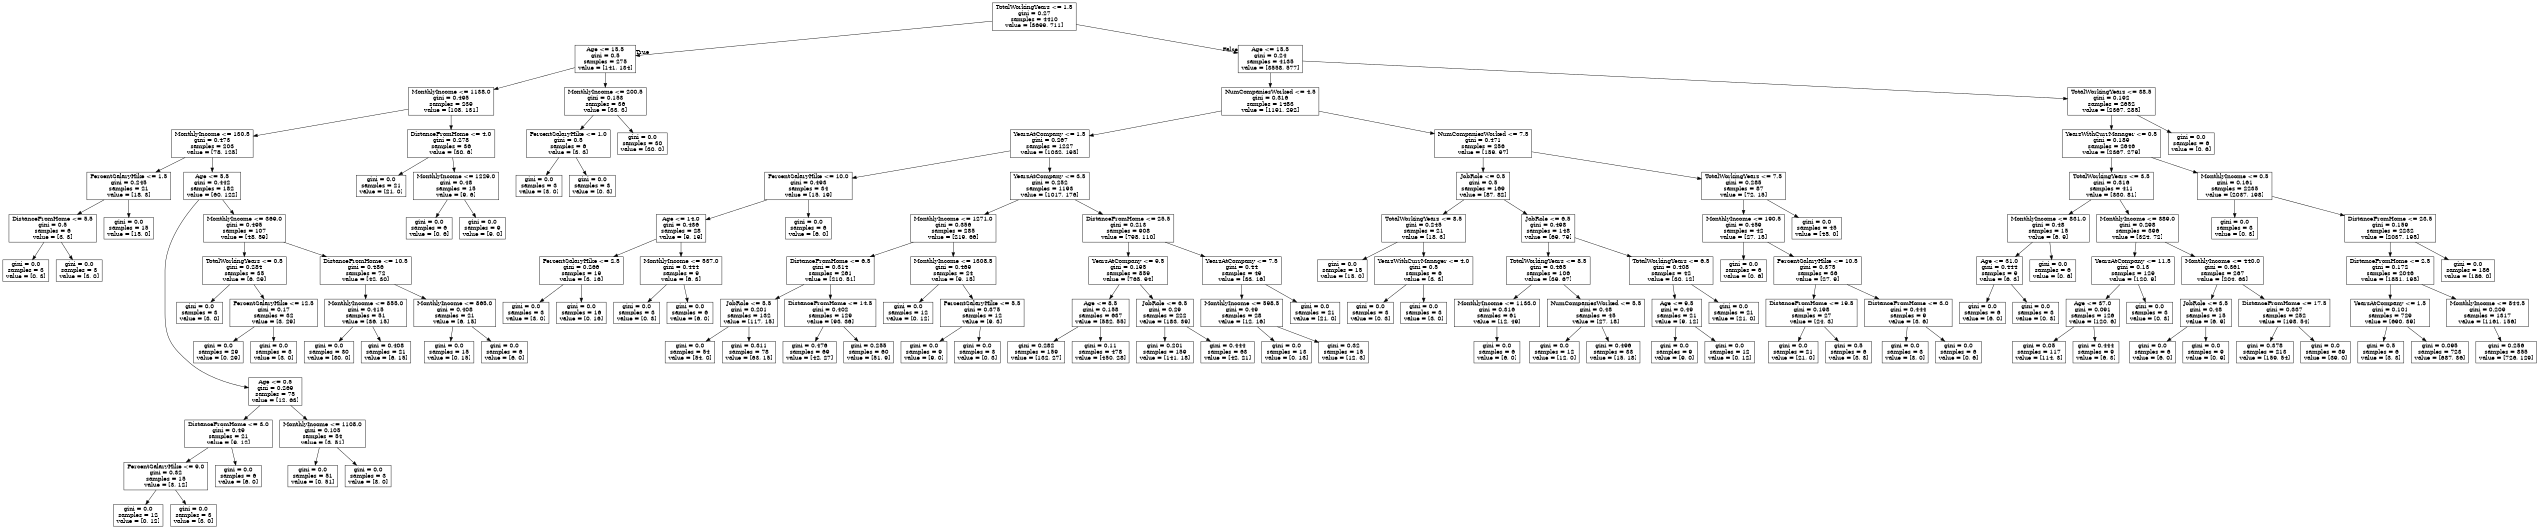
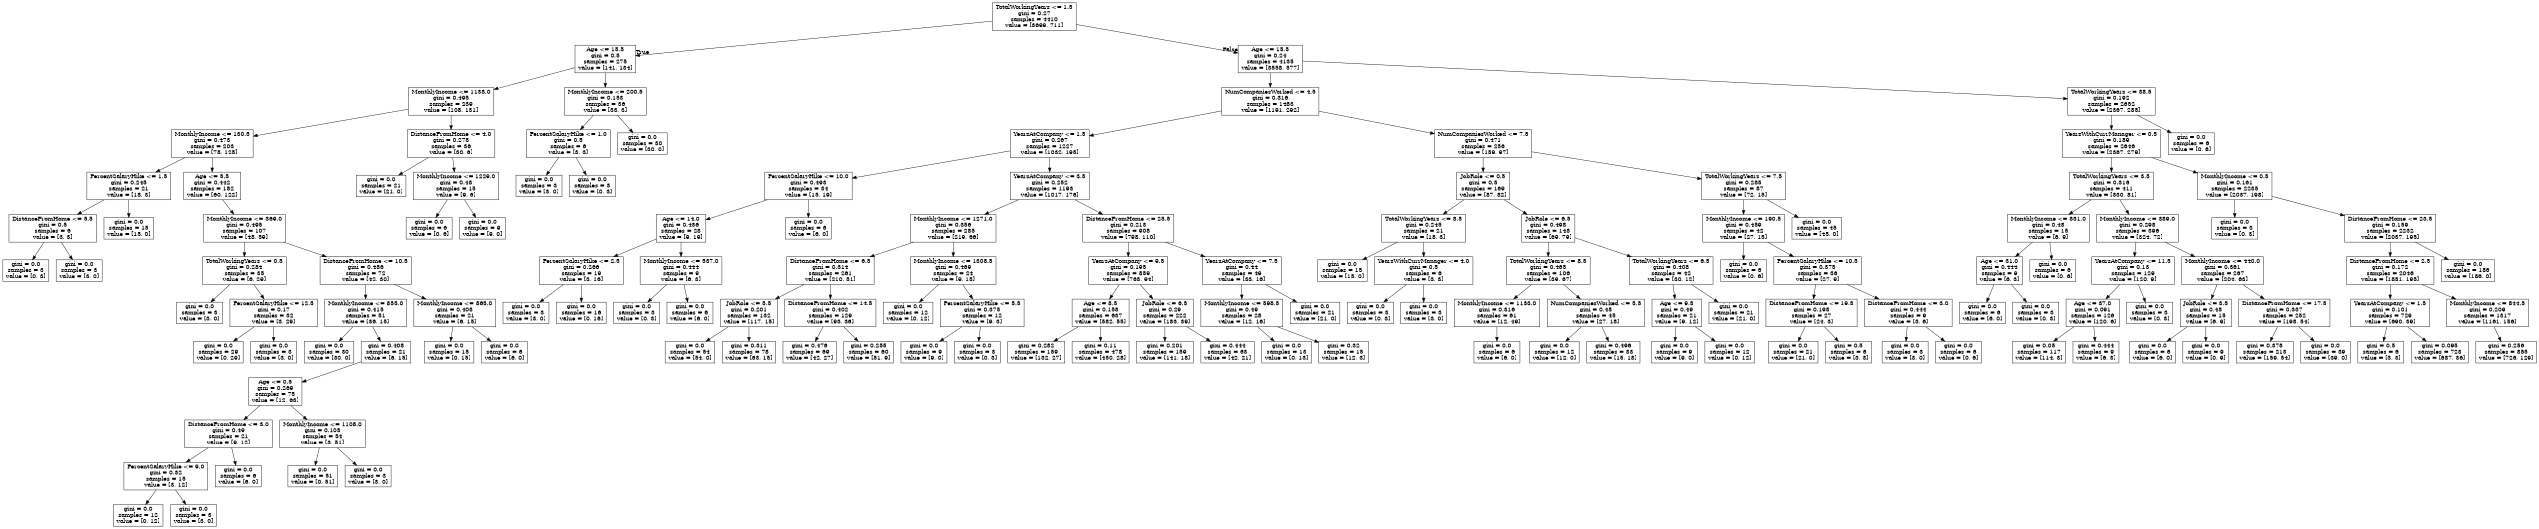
edge "Age <= 5.5 gini = 0.442 samples = 182 value = [60, 122]" -> "Age <= 0.5 gini = 0.269 samples = 75 value = [12, 63]": now "gini = 0.408 samples = 21 value = [6, 15]" -> "Age <= 0.5 gini = 0.269 samples = 75 value = [12, 63]"
